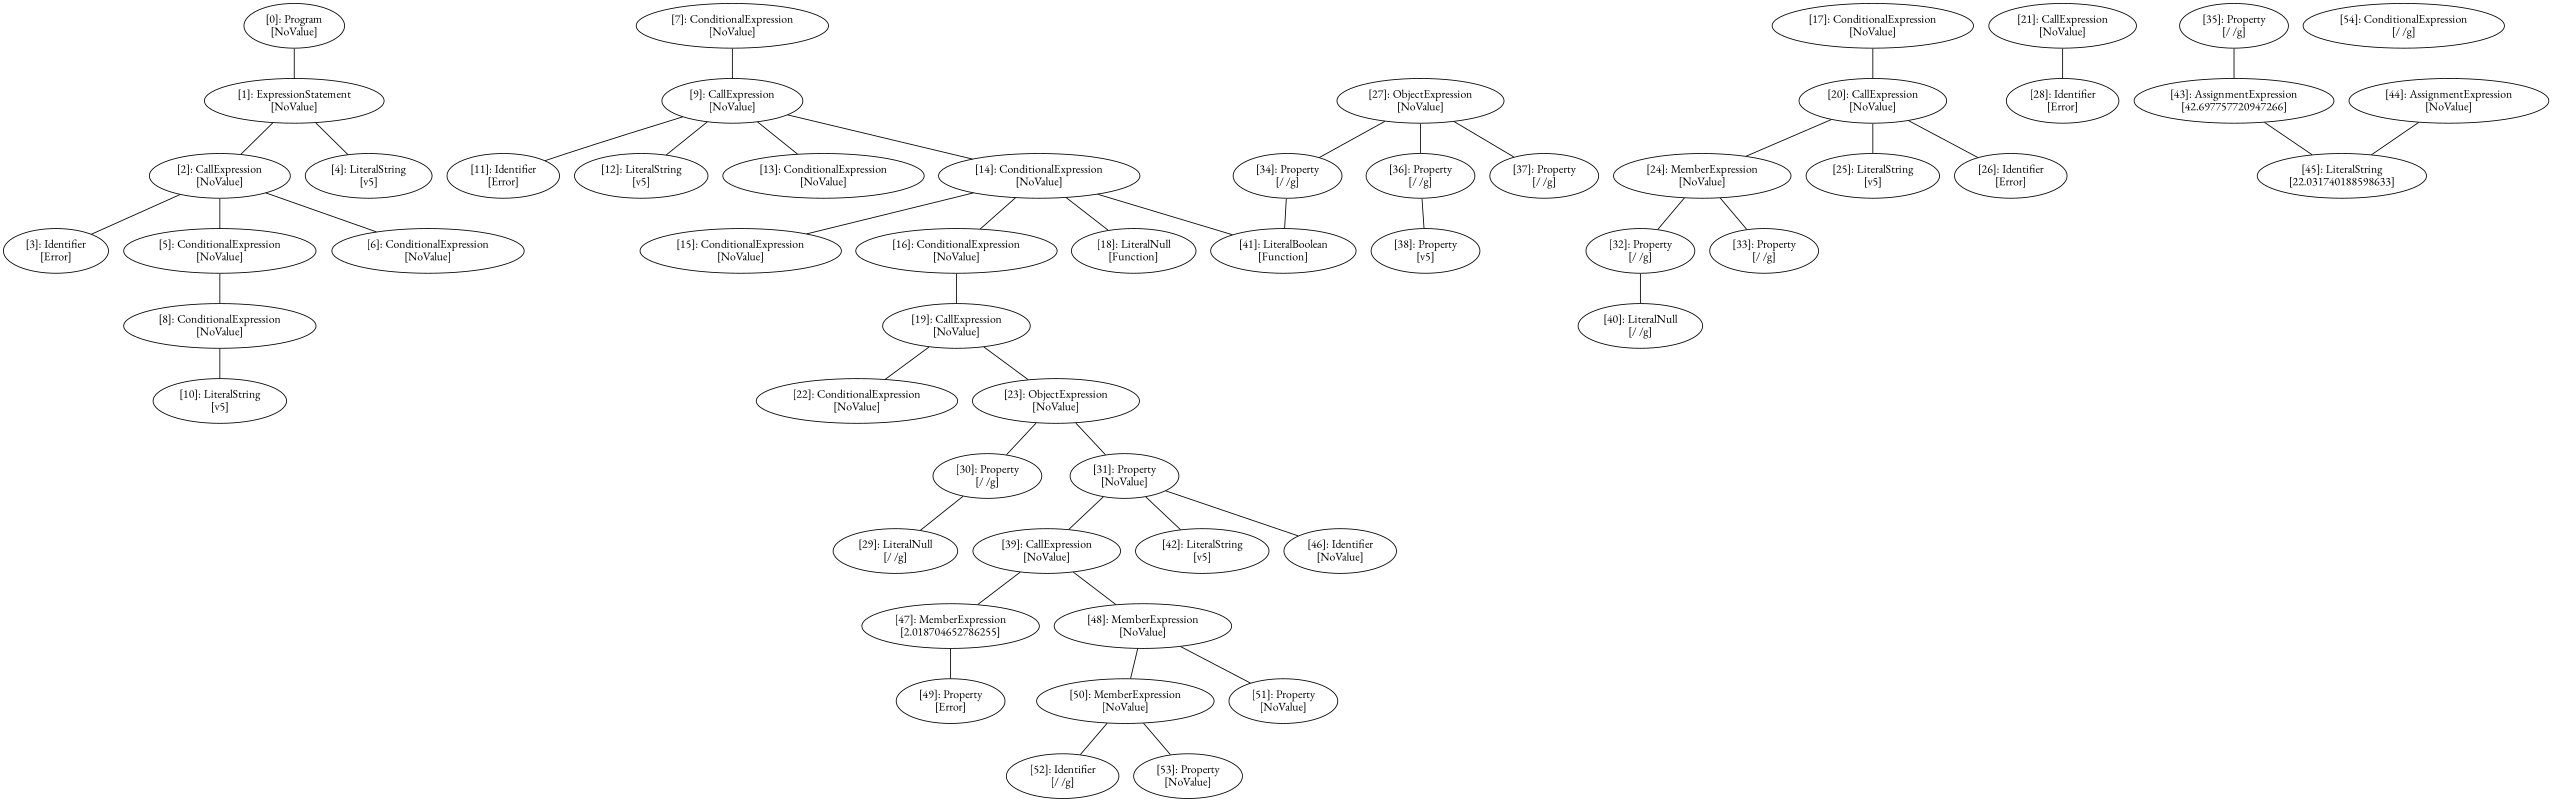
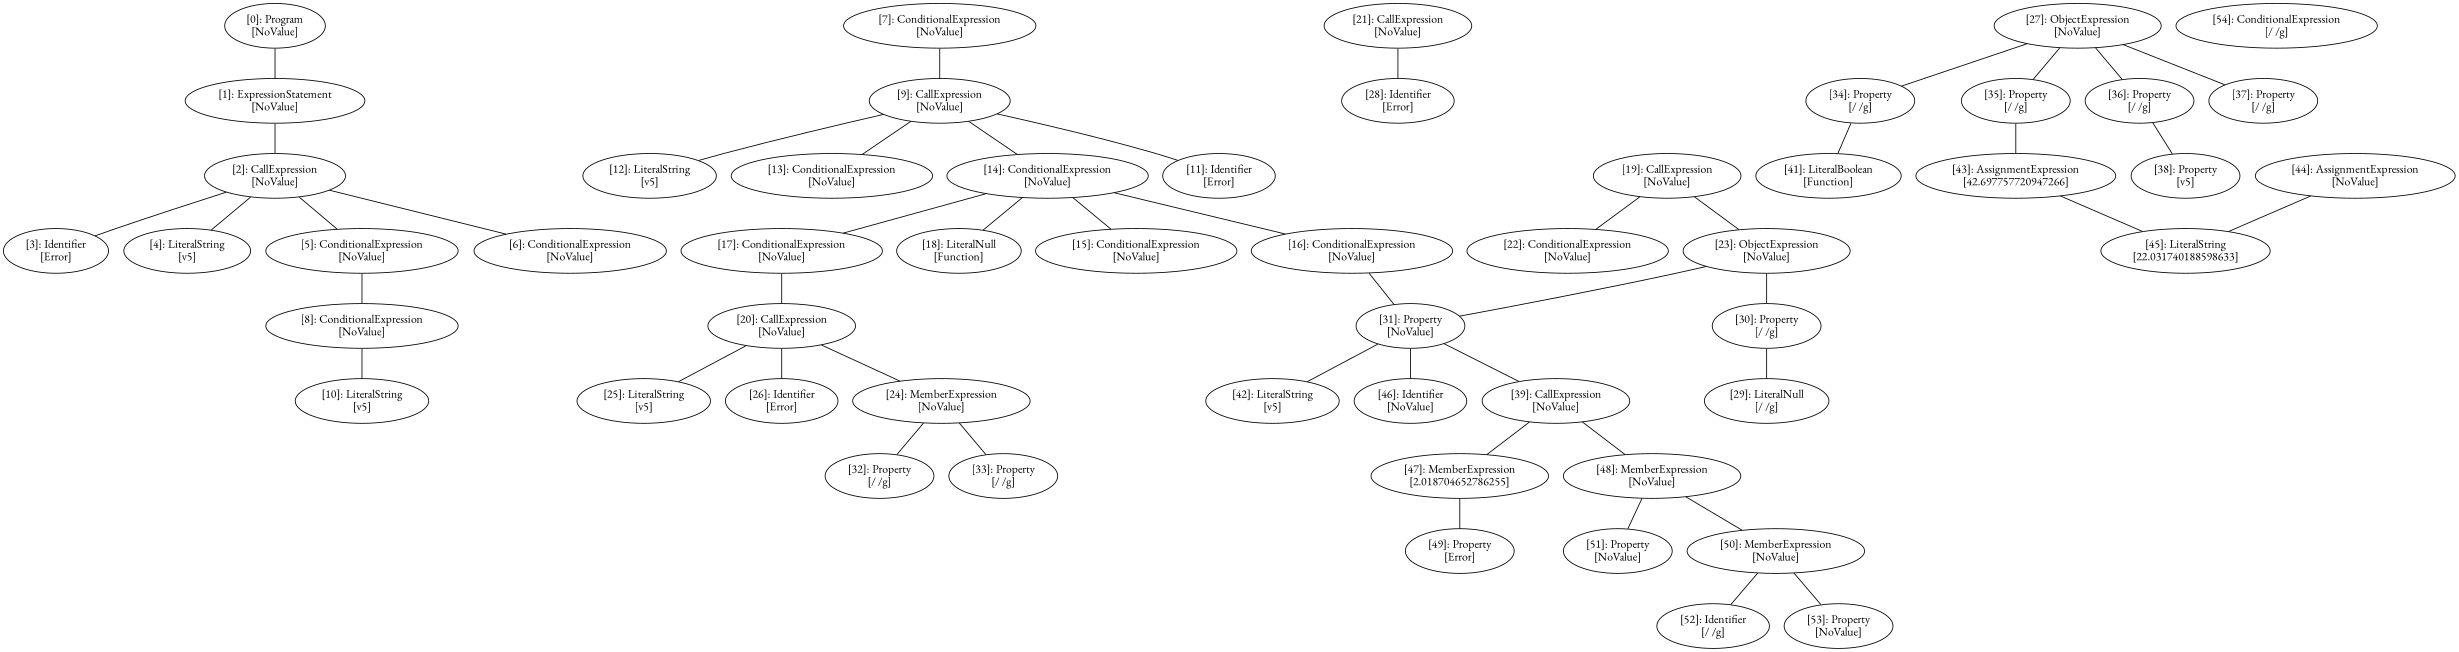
edge "[27]: ObjectExpression [NoValue]" -- "[35]: Property [/ /g]": added
edge "[1]: ExpressionStatement [NoValue]" -- "[4]: LiteralString [v5]": now "[2]: CallExpression [NoValue]" -- "[4]: LiteralString [v5]"
edge "[14]: ConditionalExpression [NoValue]" -- "[41]: LiteralBoolean [Function]": now "[14]: ConditionalExpression [NoValue]" -- "[17]: ConditionalExpression [NoValue]"
edge "[16]: ConditionalExpression [NoValue]" -- "[19]: CallExpression [NoValue]": now "[16]: ConditionalExpression [NoValue]" -- "[31]: Property [NoValue]"
node "[40]: LiteralNull [/ /g]": removed
